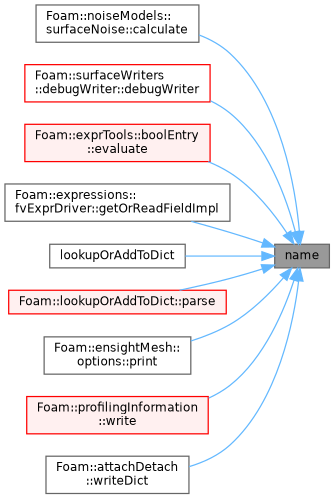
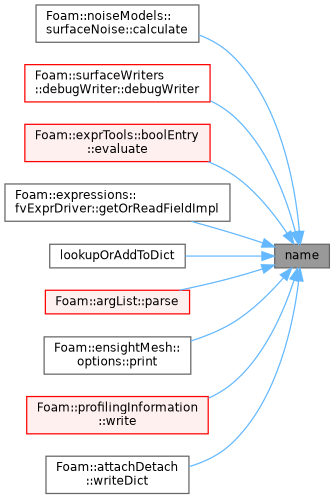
node "Foam::lookupOrAddToDict::parse": label "Foam::lookupOrAddToDict::parse" -> "Foam::argList::parse"
